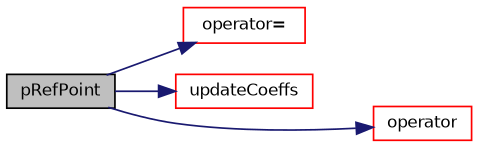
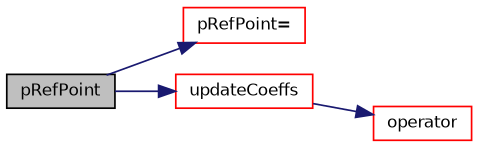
node "operator=": label "operator=" -> "pRefPoint="
edge "pRefPoint" -> "operator": now "updateCoeffs" -> "operator"
